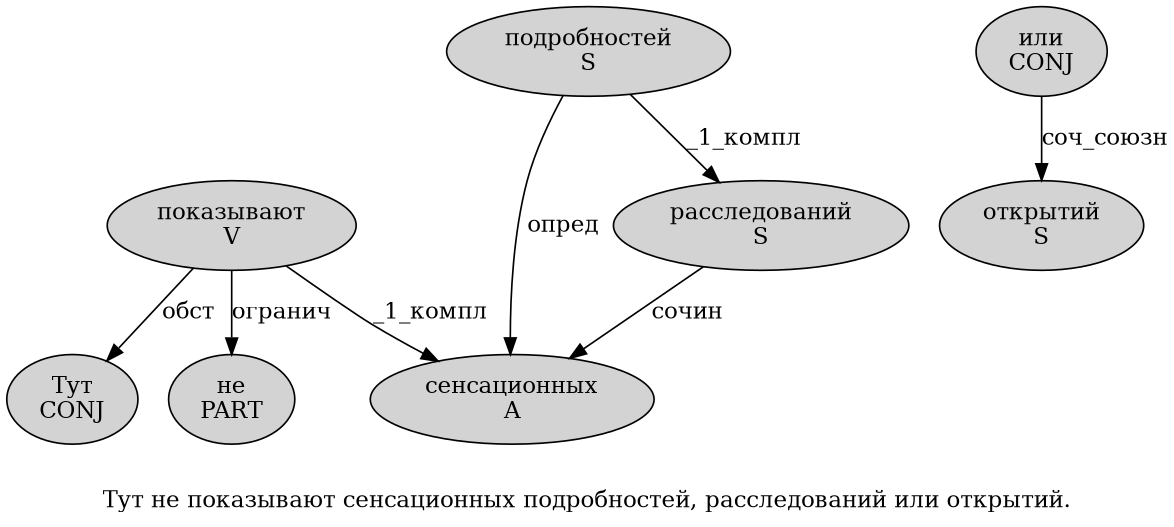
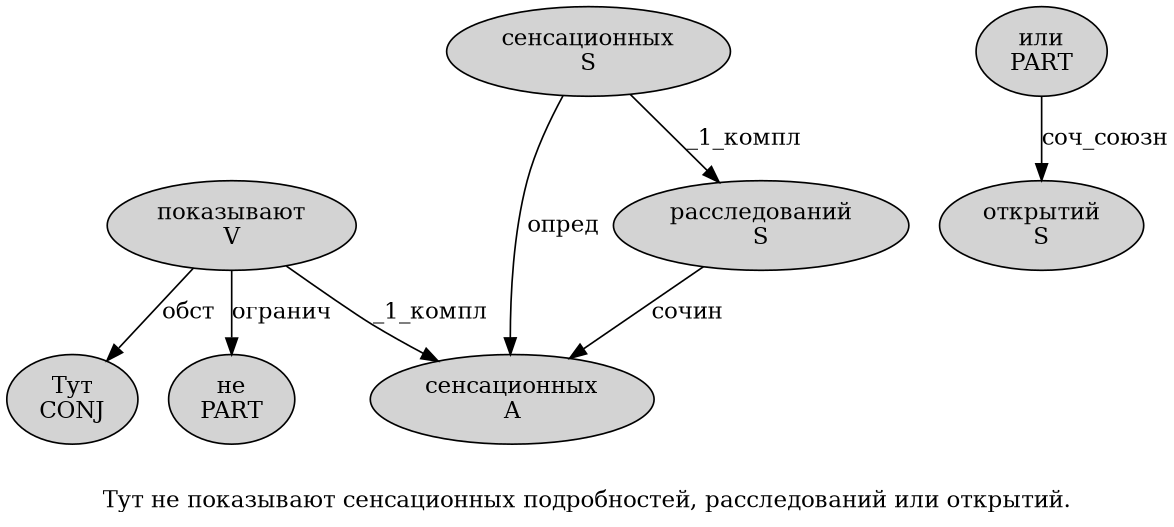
node "подробностей S": label "подробностей S" -> "сенсационных S"
node "или CONJ": label "или CONJ" -> "или PART"
